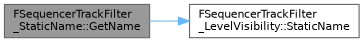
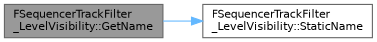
node "FSequencerTrackFilter _StaticName::GetName": label "FSequencerTrackFilter _StaticName::GetName" -> "FSequencerTrackFilter _LevelVisibility::GetName"
